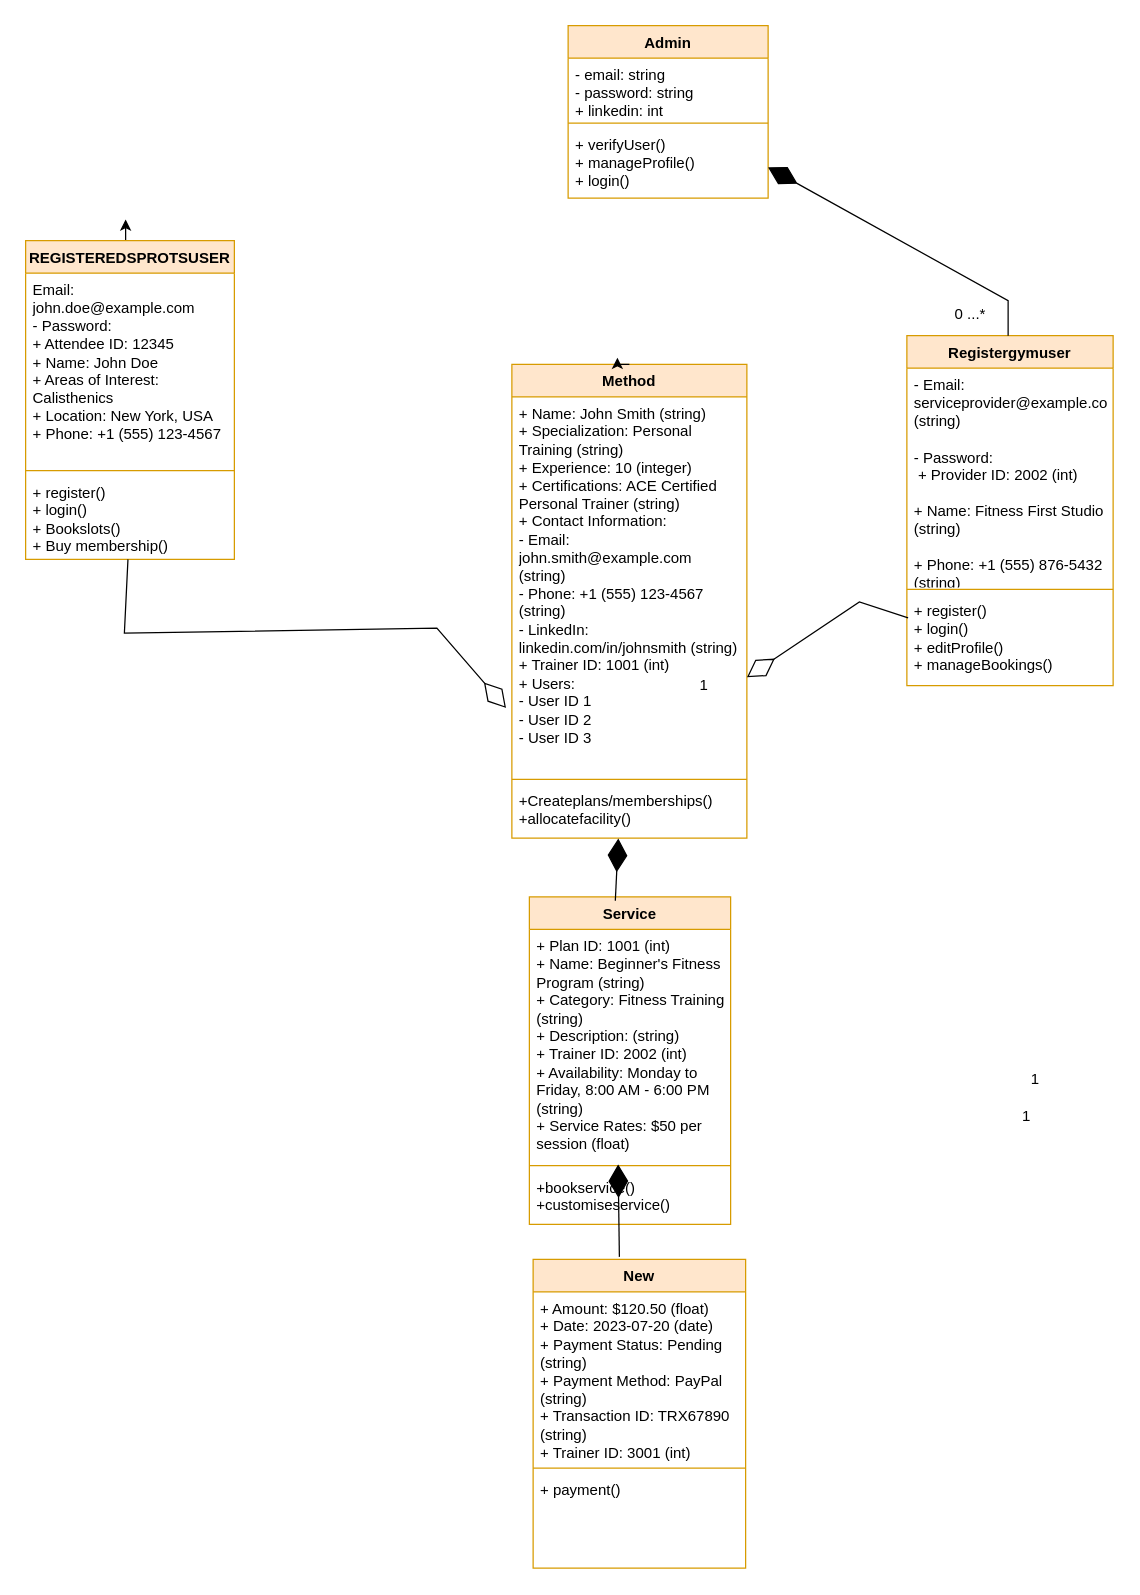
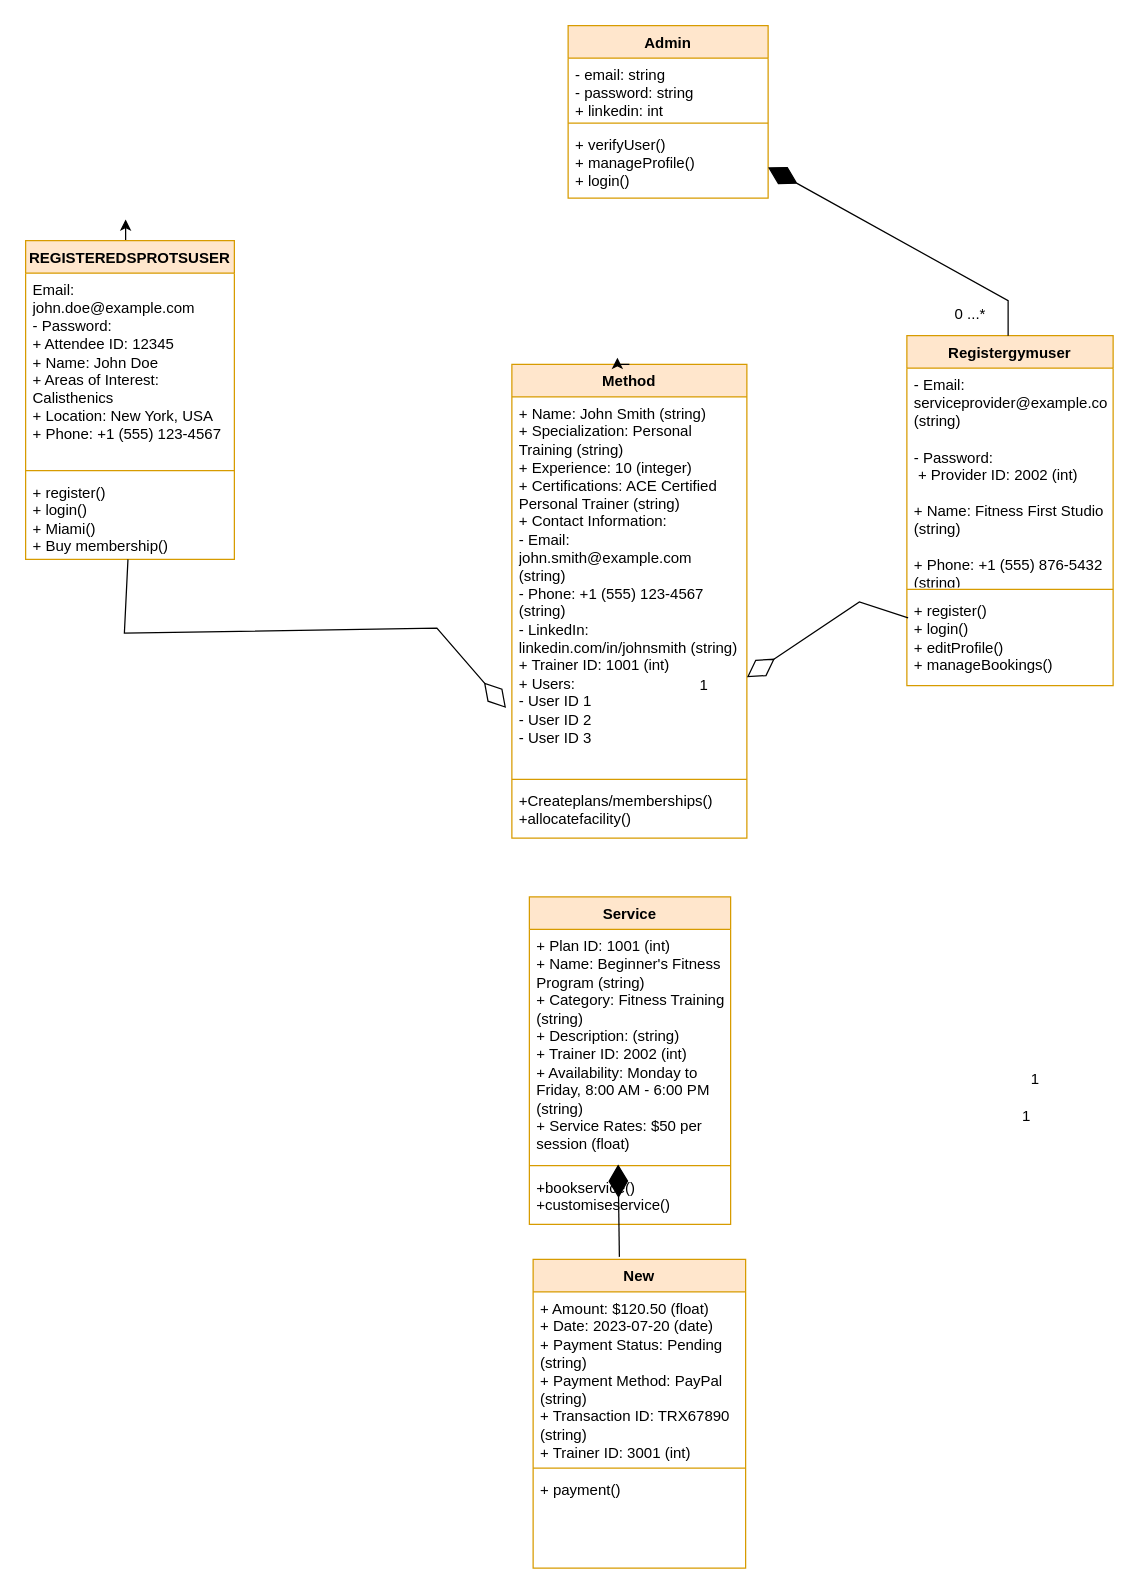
node "+ register()+ login() + Bookslots() + Buy membership()": label "+ register()+ login() + Bookslots() + Buy membership()" -> "+ register()+ login() + Miami() + Buy membership()"
edge "Service" -> "+Createplans/memberships() +allocatefacility()": removed
